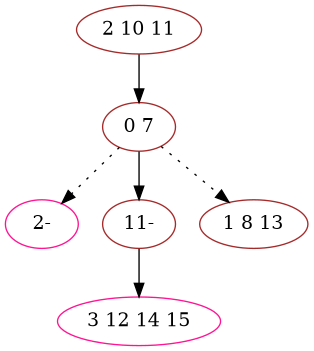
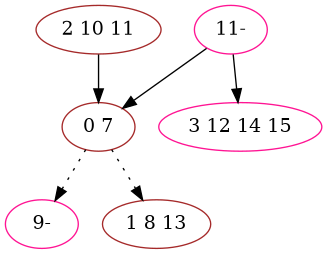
edge "0 7" -> "11-": reversed
node "2-": label "2-" -> "9-"
node "11-": color brown -> deeppink
